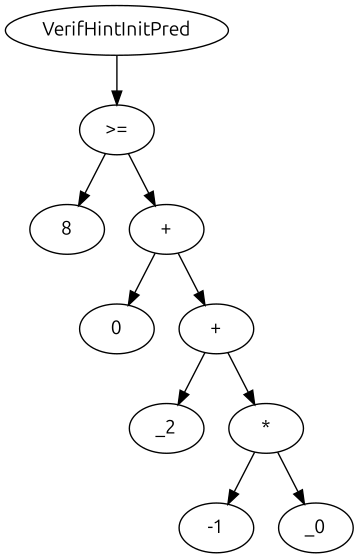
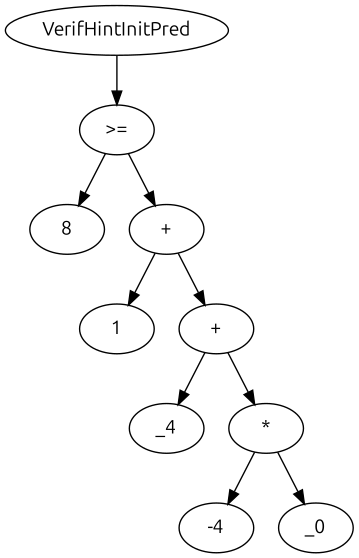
node "0": label "0" -> "1"
node "_2": label "_2" -> "_4"
node "-1": label "-1" -> "-4"
